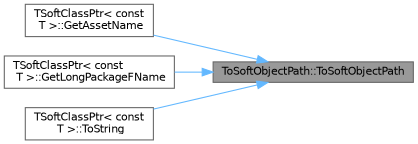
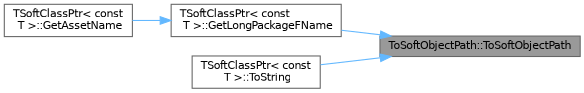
edge "TSoftClassPtr< const T >::GetAssetName" -> "ToSoftObjectPath::ToSoftObjectPath": now "TSoftClassPtr< const T >::GetAssetName" -> "TSoftClassPtr< const T >::GetLongPackageFName"
